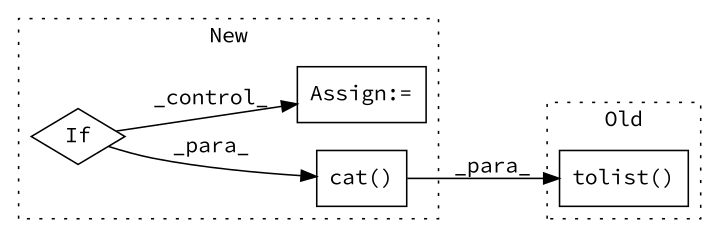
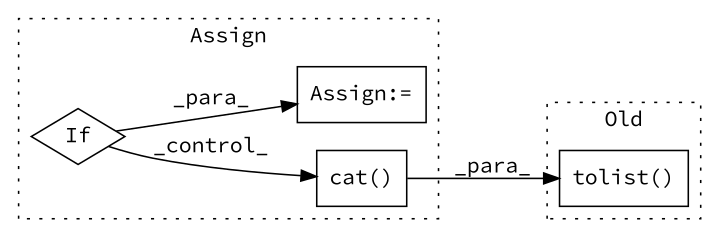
cluster "New": label "New" -> "Assign"
edge "If" -> "Assign:=": label "_control_" -> "_para_"
edge "If" -> "cat()": label "_para_" -> "_control_"
